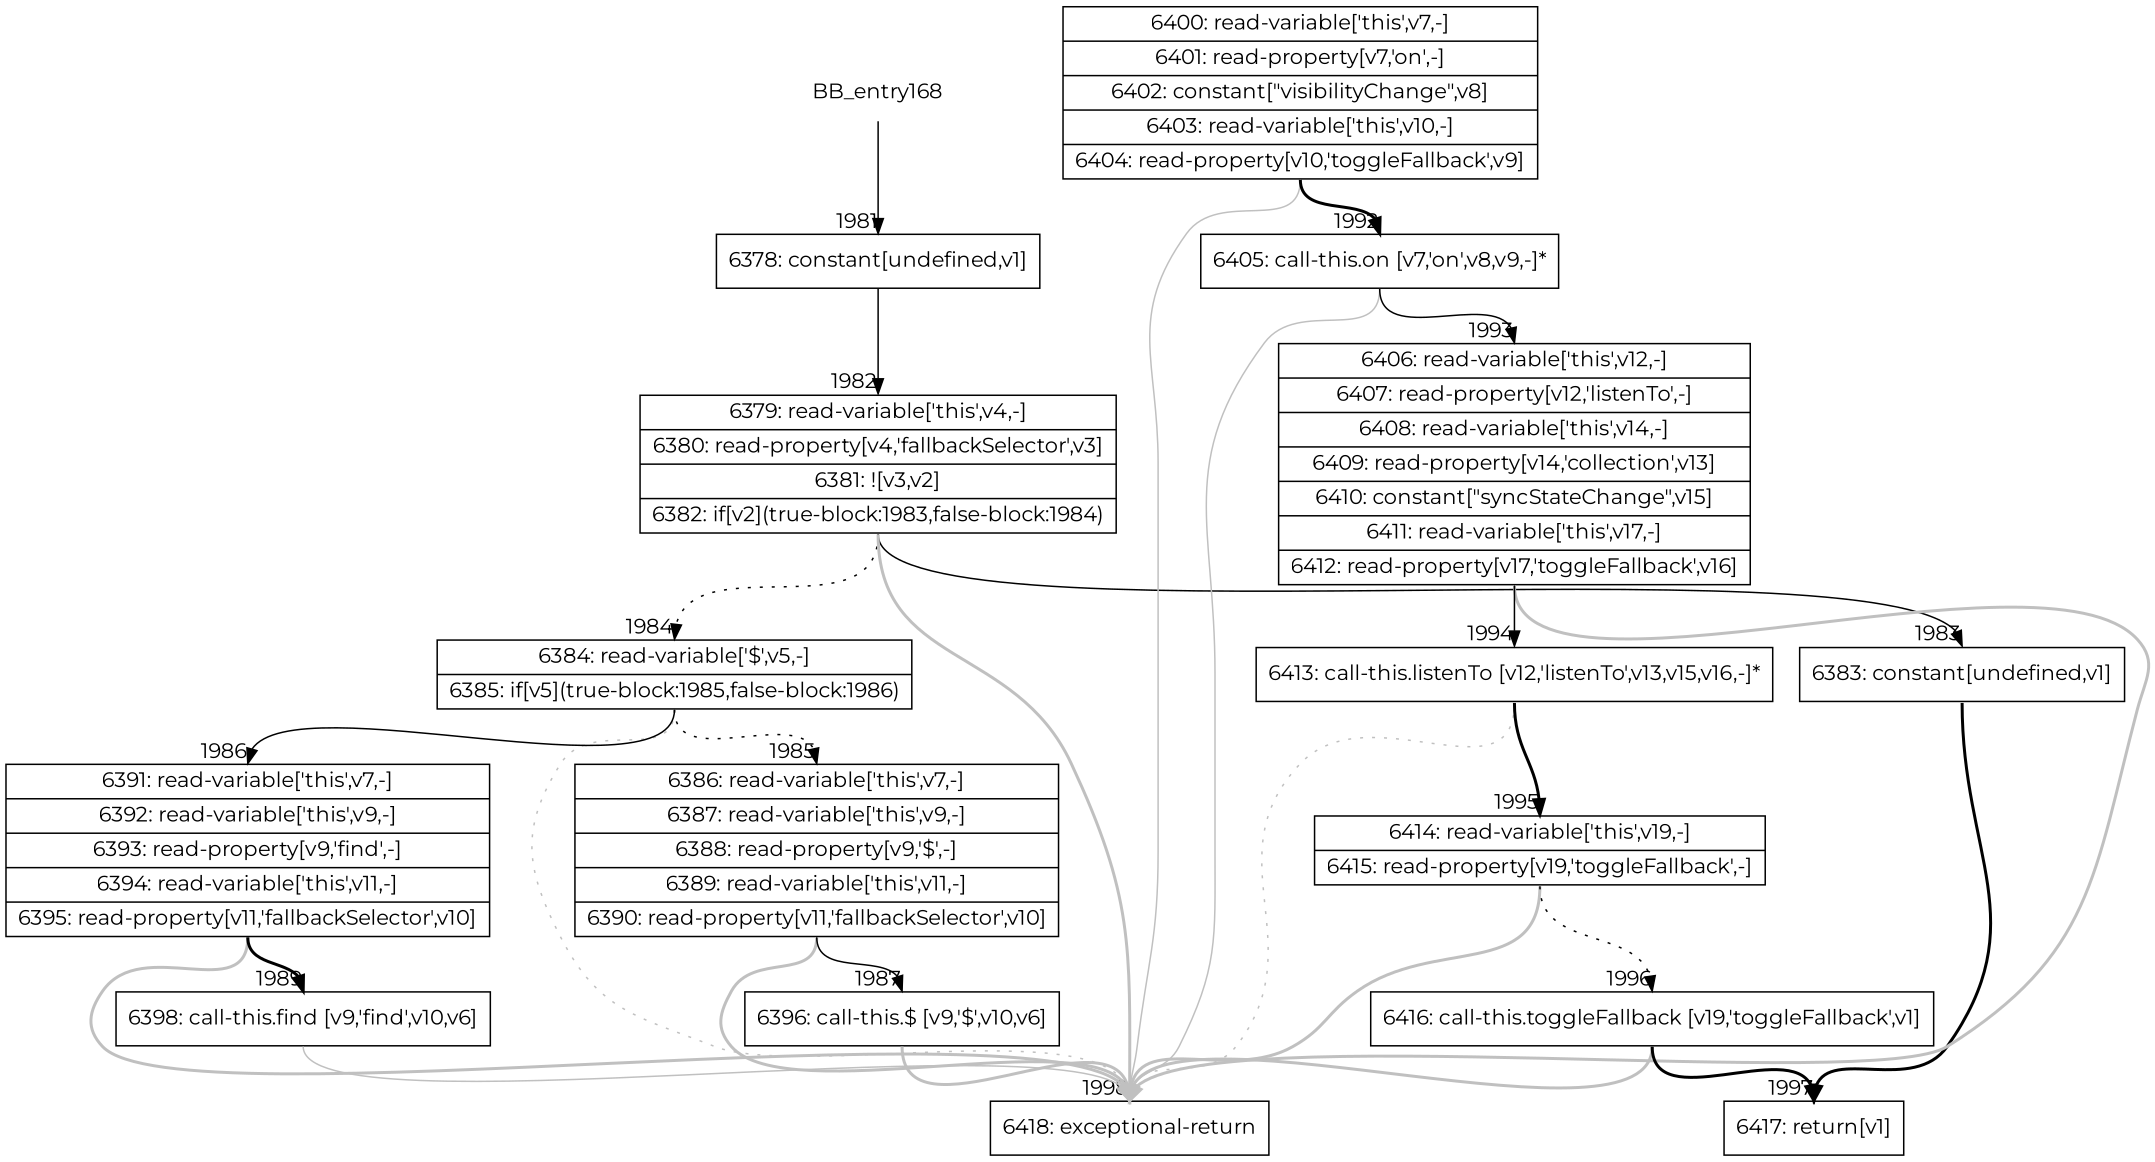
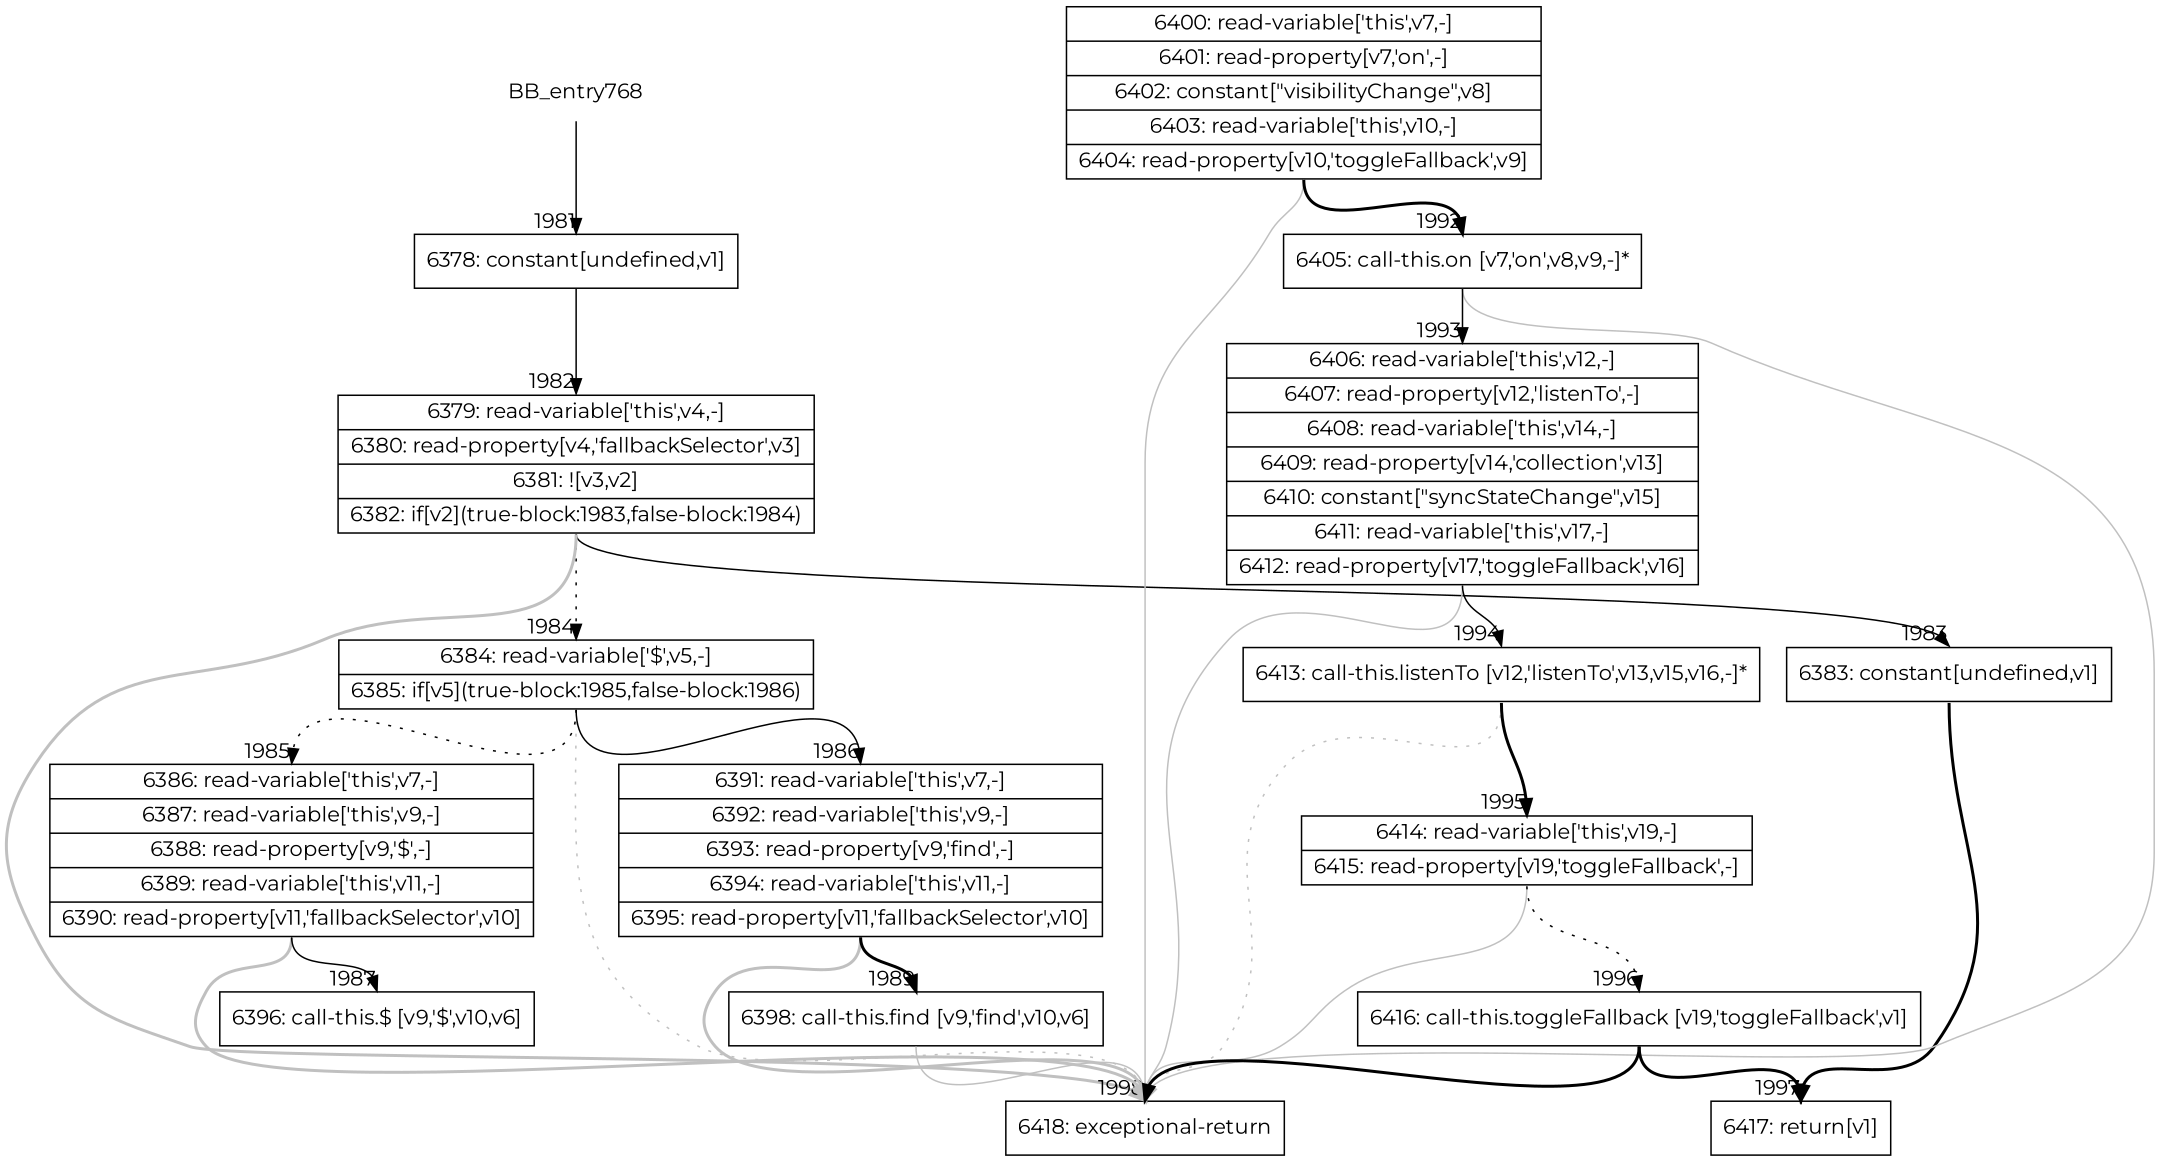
node "BB_entry168": label "BB_entry168" -> "BB_entry768"
edge "6406: read-variable['this',v12,-]" -> "6418: exceptional-return": style bold -> solid
edge "6414: read-variable['this',v19,-]" -> "6418: exceptional-return": style bold -> solid
edge "6416: call-this.toggleFallback [v19,'toggleFallback',v1]" -> "6418: exceptional-return": color gray -> black
edge "6396: call-this.$ [v9,'$',v10,v6]" -> "6418: exceptional-return": removed
